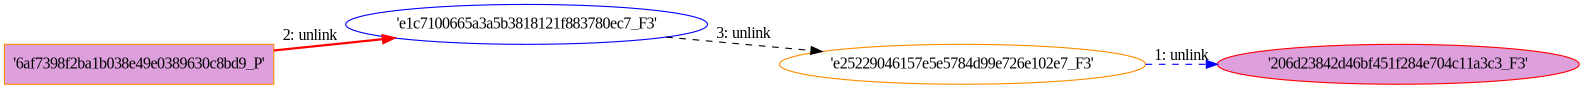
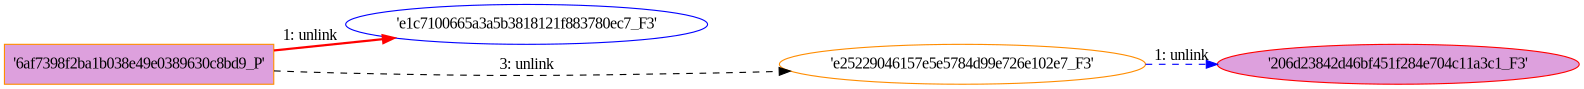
edge "'6af7398f2ba1b038e49e0389630c8bd9_P'" -> "'e1c7100665a3a5b3818121f883780ec7_F3'": label "2: unlink" -> "1: unlink"
edge "'e1c7100665a3a5b3818121f883780ec7_F3'" -> "'e25229046157e5e5784d99e726e102e7_F3'": now "'6af7398f2ba1b038e49e0389630c8bd9_P'" -> "'e25229046157e5e5784d99e726e102e7_F3'"
node "'206d23842d46bf451f284e704c11a3c3_F3'": label "'206d23842d46bf451f284e704c11a3c3_F3'" -> "'206d23842d46bf451f284e704c11a3c1_F3'"
